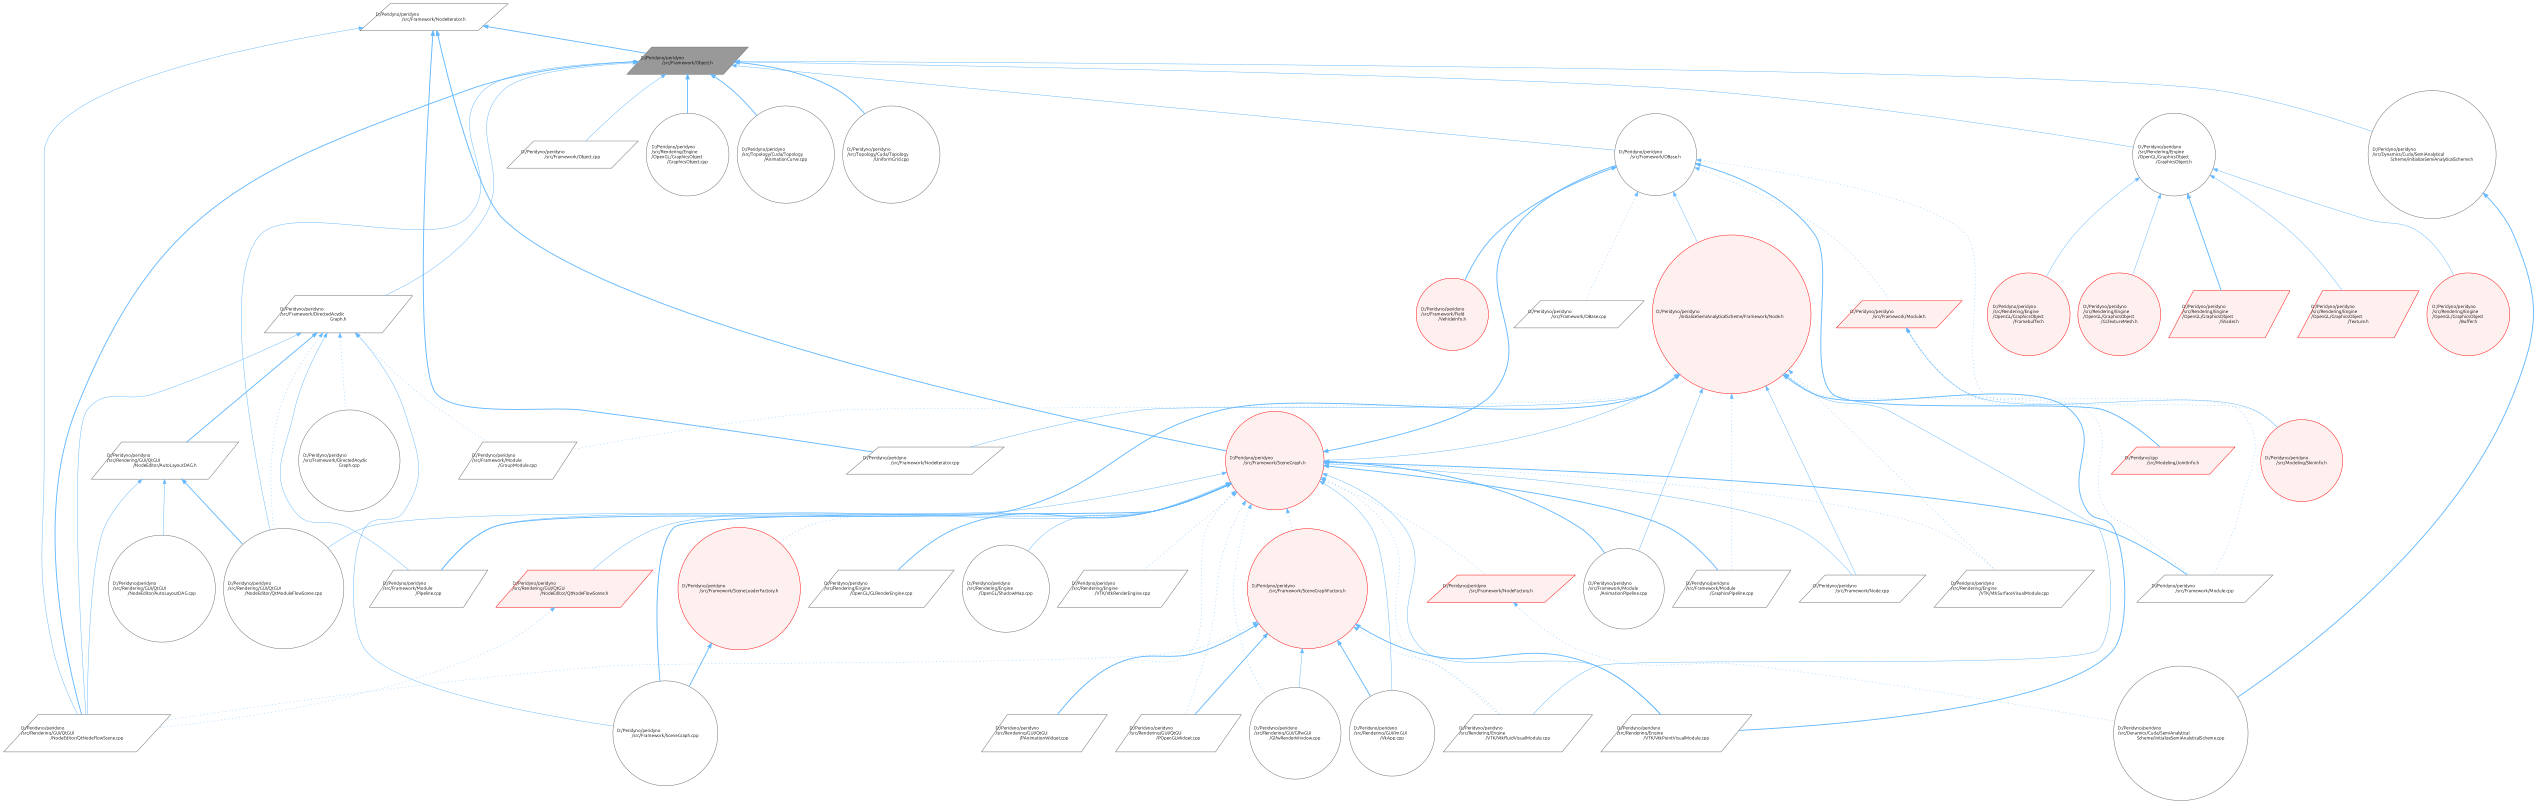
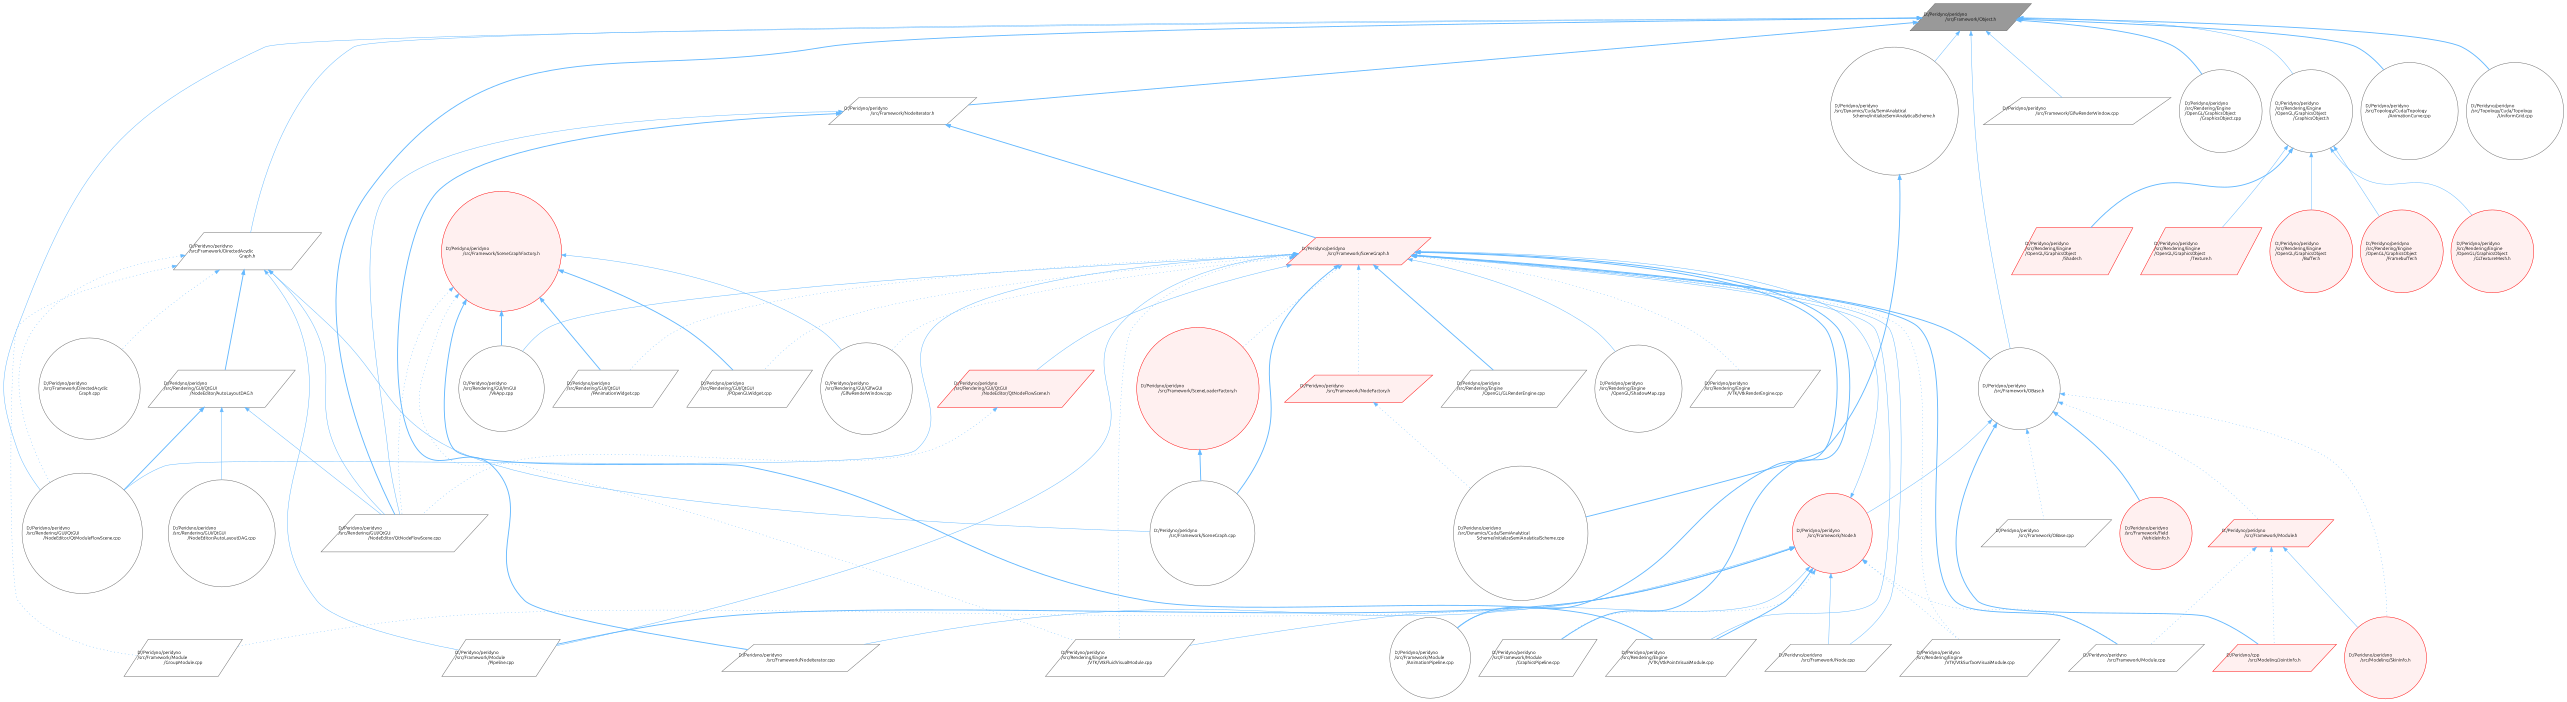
edge "D:/Peridyno/peridyno /src/Framework/Object.h" -> "D:/Peridyno/peridyno /src/Framework/NodeIterator.h": reversed
node "D:/Peridyno/peridyno /src/Framework/Object.cpp": label "D:/Peridyno/peridyno /src/Framework/Object.cpp" -> "D:/Peridyno/peridyno /src/Framework/GlfwRenderWindow.cpp"
node "D:/Peridyno/peridyno /initializeSemiAnalyticalScheme/Framework/Node.h": label "D:/Peridyno/peridyno /initializeSemiAnalyticalScheme/Framework/Node.h" -> "D:/Peridyno/peridyno /src/Framework/Node.h"
node "D:/Peridyno/peridyno /src/Framework/SceneGraph.h": shape circle -> parallelogram
edge "D:/Peridyno/peridyno /src/Framework/SceneGraphFactory.h" -> "D:/Peridyno/peridyno /src/Framework/SceneGraph.h": removed
